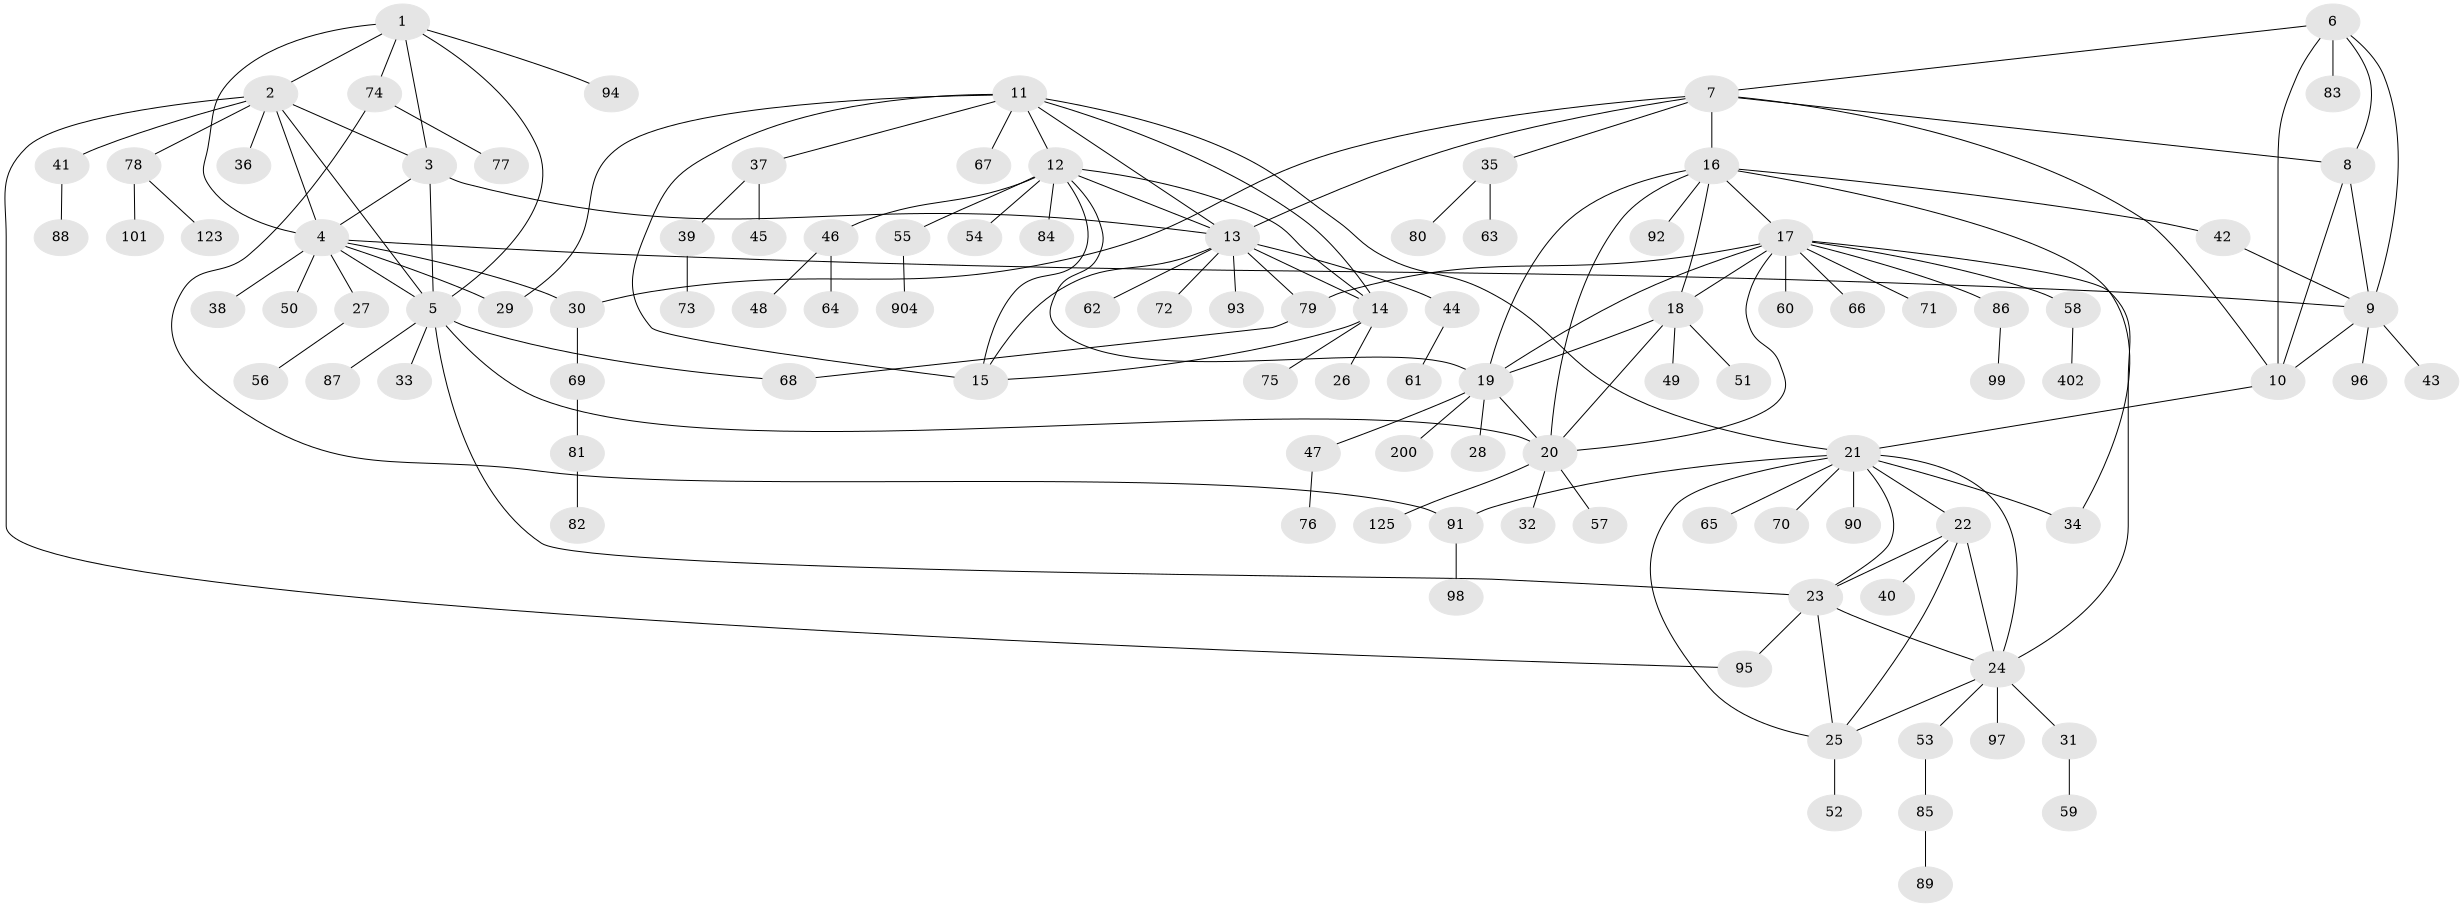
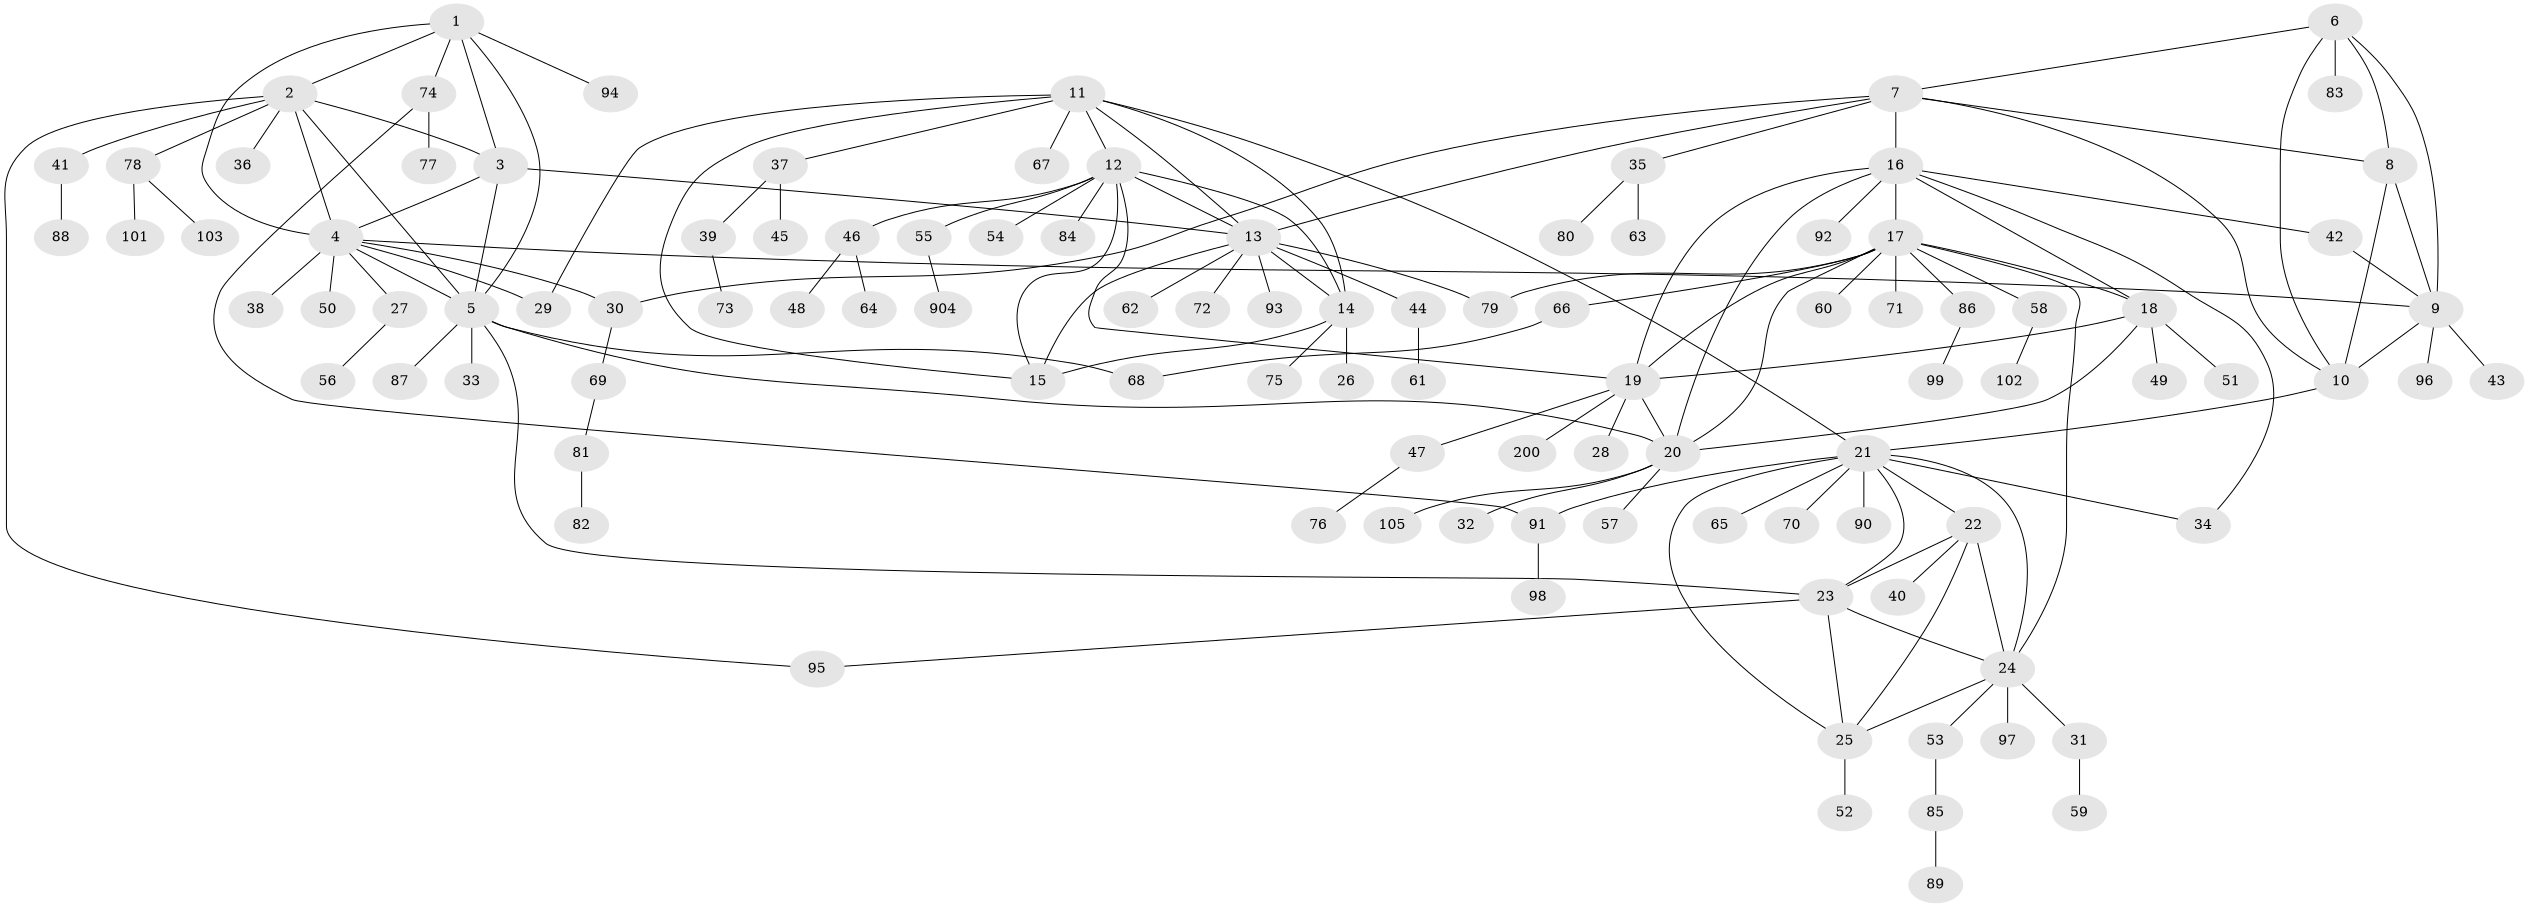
node "123": label "123" -> "103"
edge "79" -- "68": now "66" -- "68"
node "402": label "402" -> "102"
node "125": label "125" -> "105"
